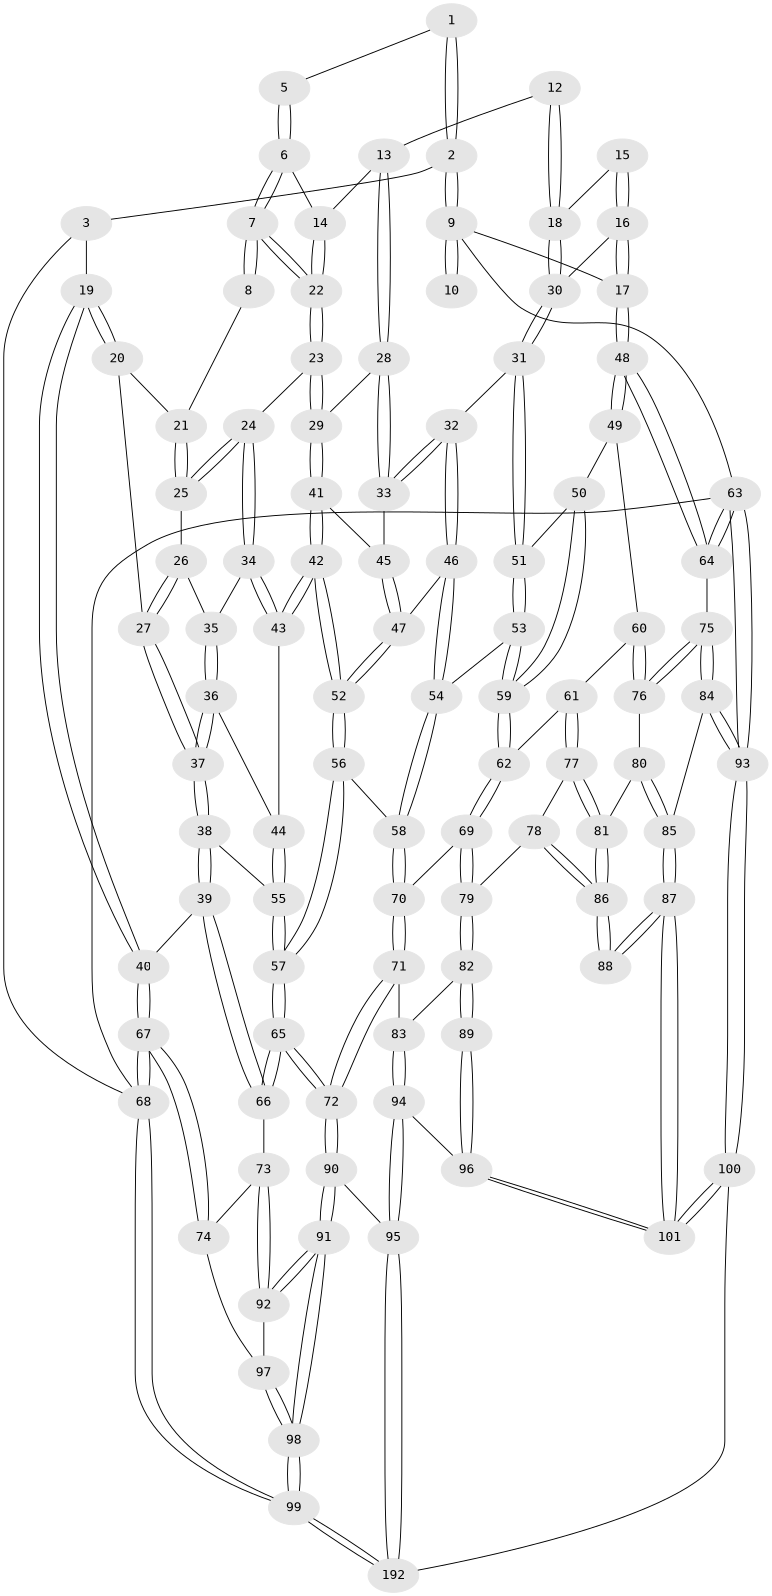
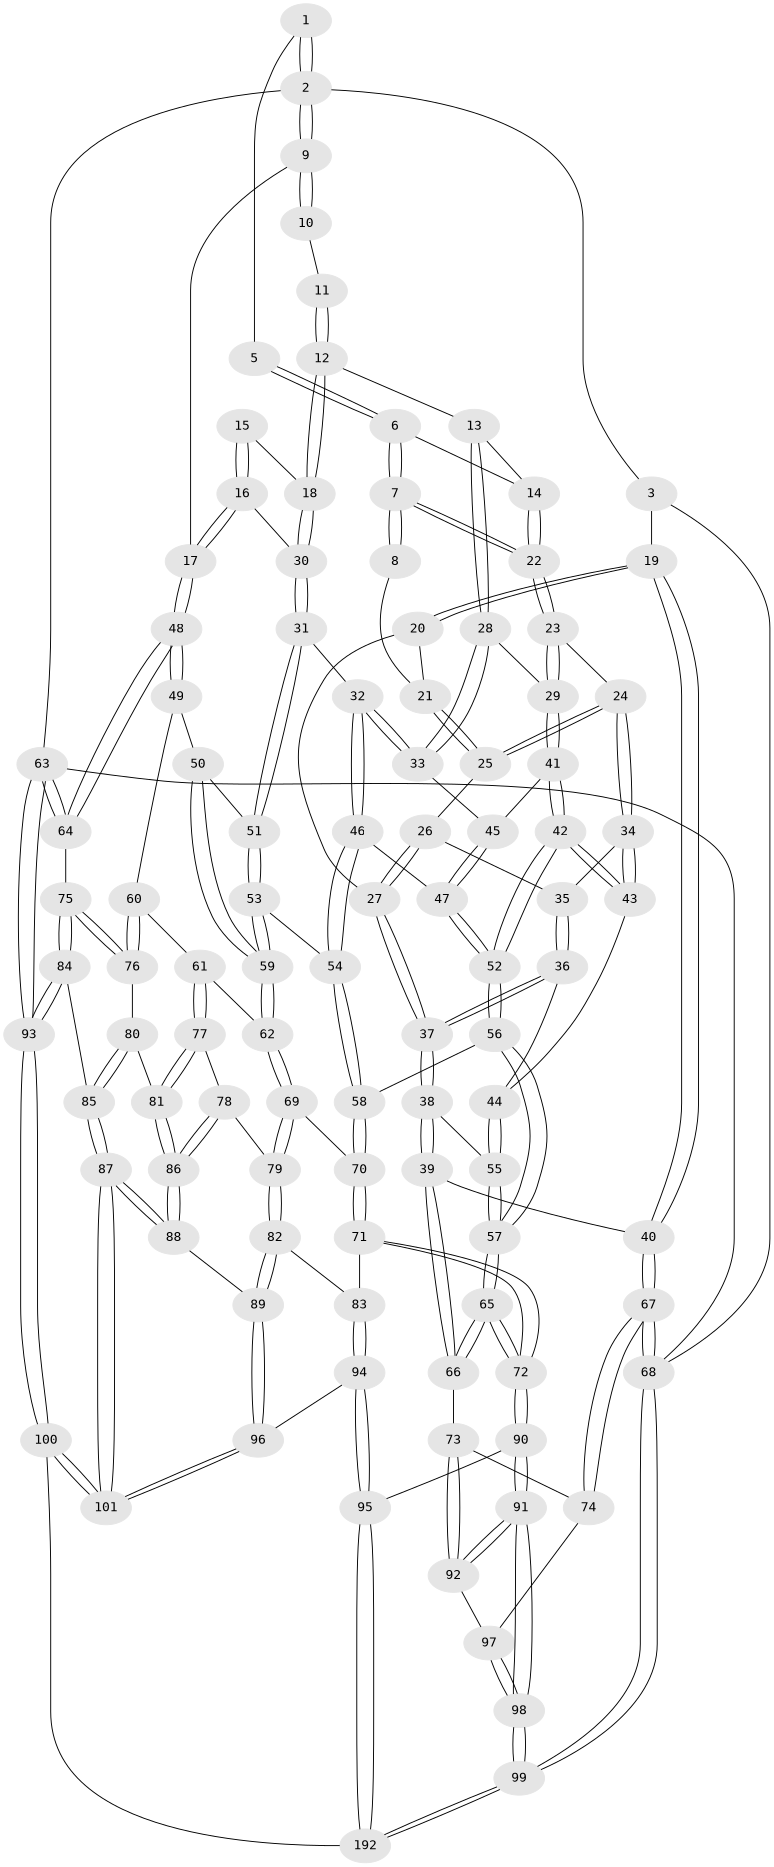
node "11": added
edge "9" -- "63": now "2" -- "63"
edge "88" -- "89": added
